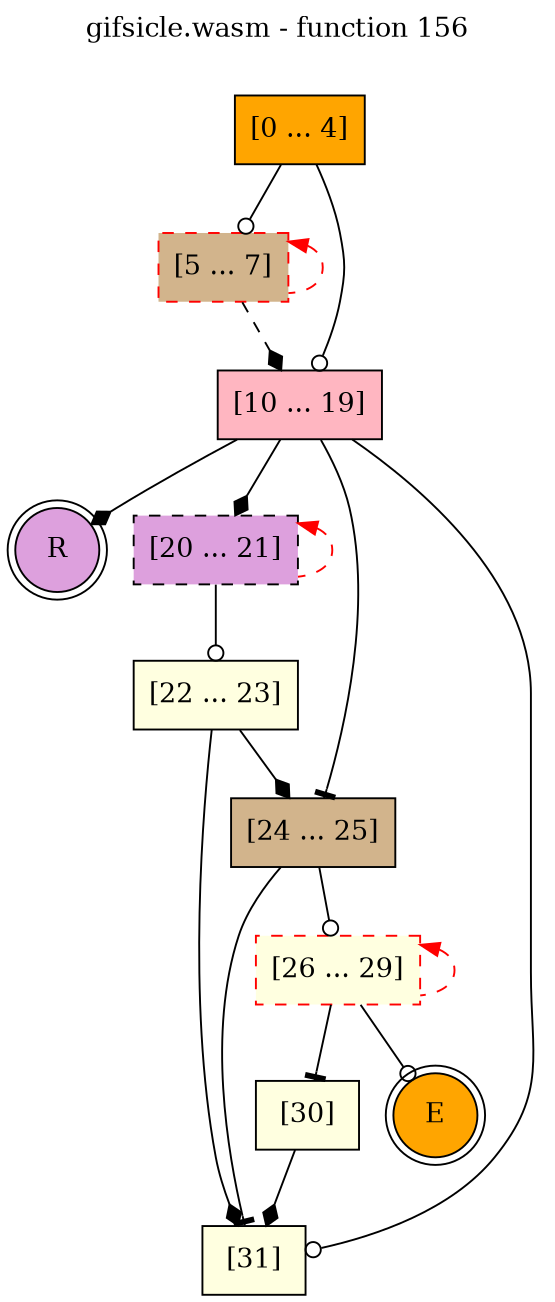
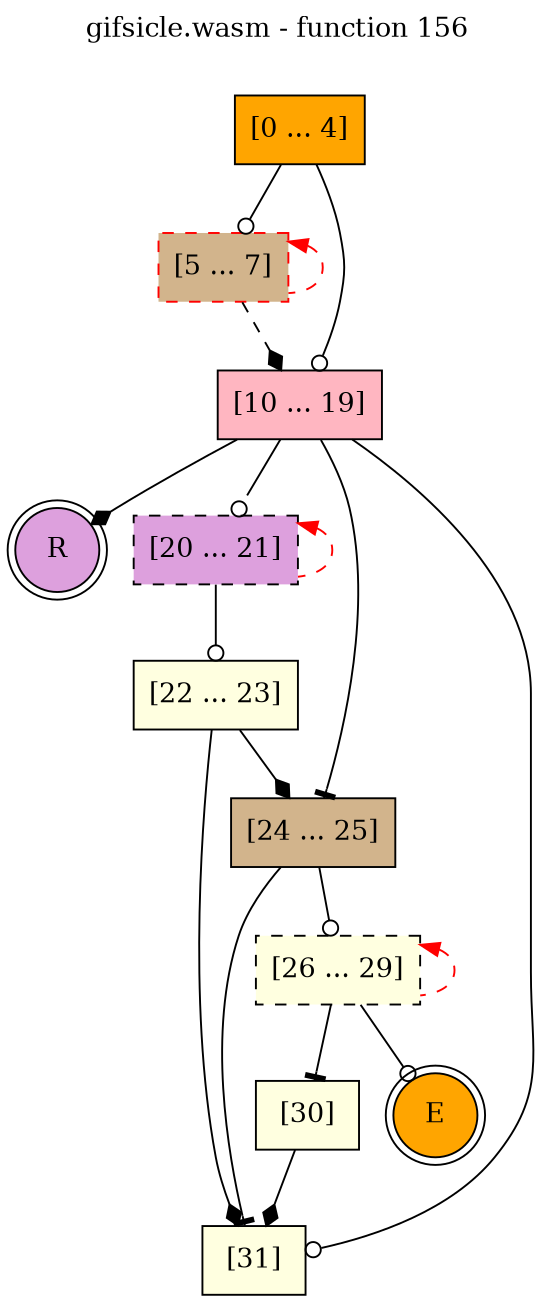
edge "[10 ... 19]" -> "[20 ... 21]": arrowhead diamond -> odot
node "[26 ... 29]": color red -> black
